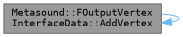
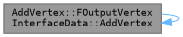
node "Metasound::FOutputVertex InterfaceData::AddVertex": label "Metasound::FOutputVertex InterfaceData::AddVertex" -> "AddVertex::FOutputVertex InterfaceData::AddVertex"
